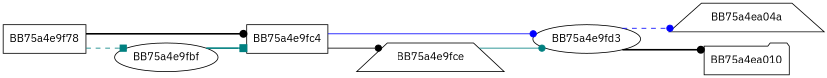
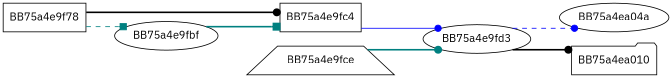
node "BB75a4ea04a": shape trapezium -> ellipse
edge "BB75a4e9fc4" -> "BB75a4e9fce": removed
edge "BB75a4e9fce" -> "BB75a4e9fd3": style solid -> bold
